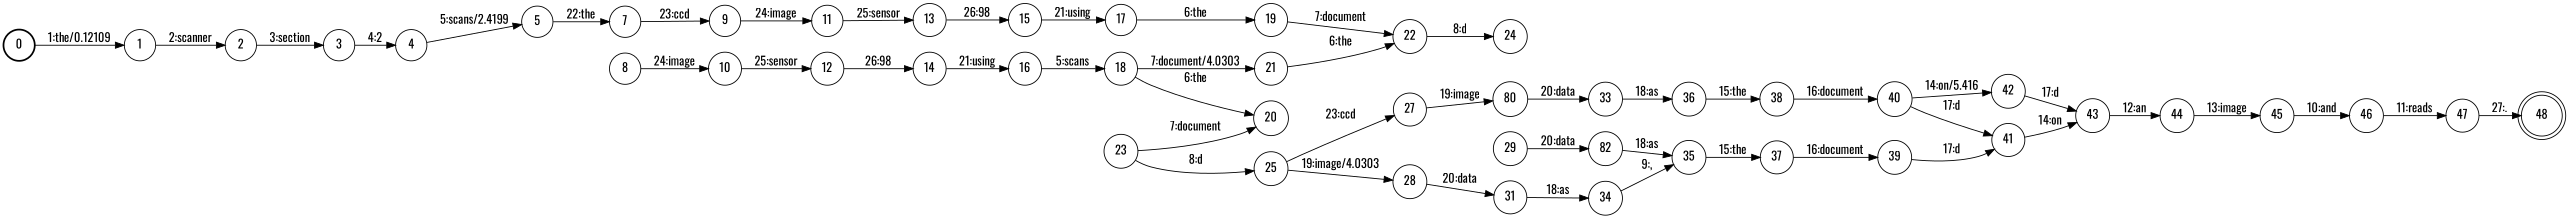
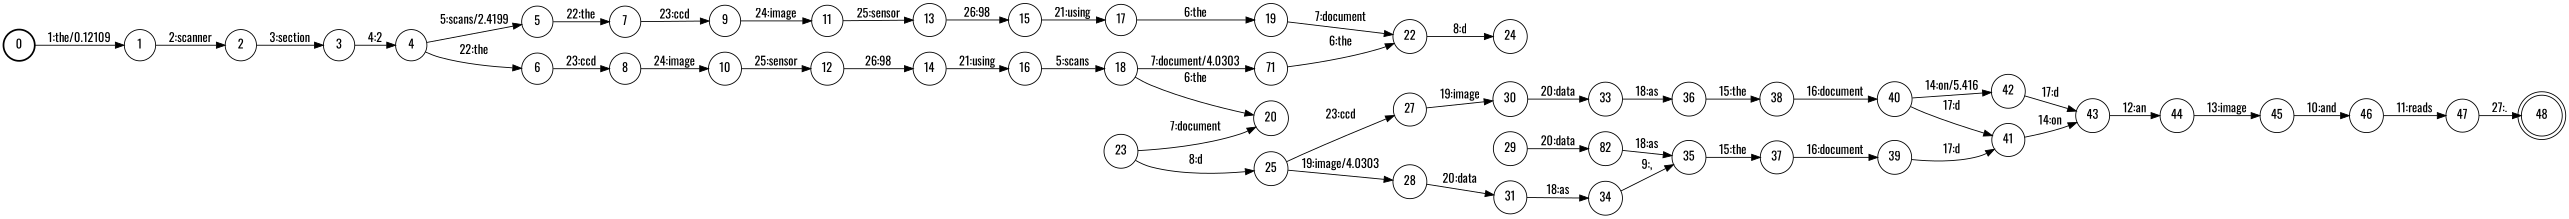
node "6": added
node "21": label "21" -> "71"
node "80": label "80" -> "30"
